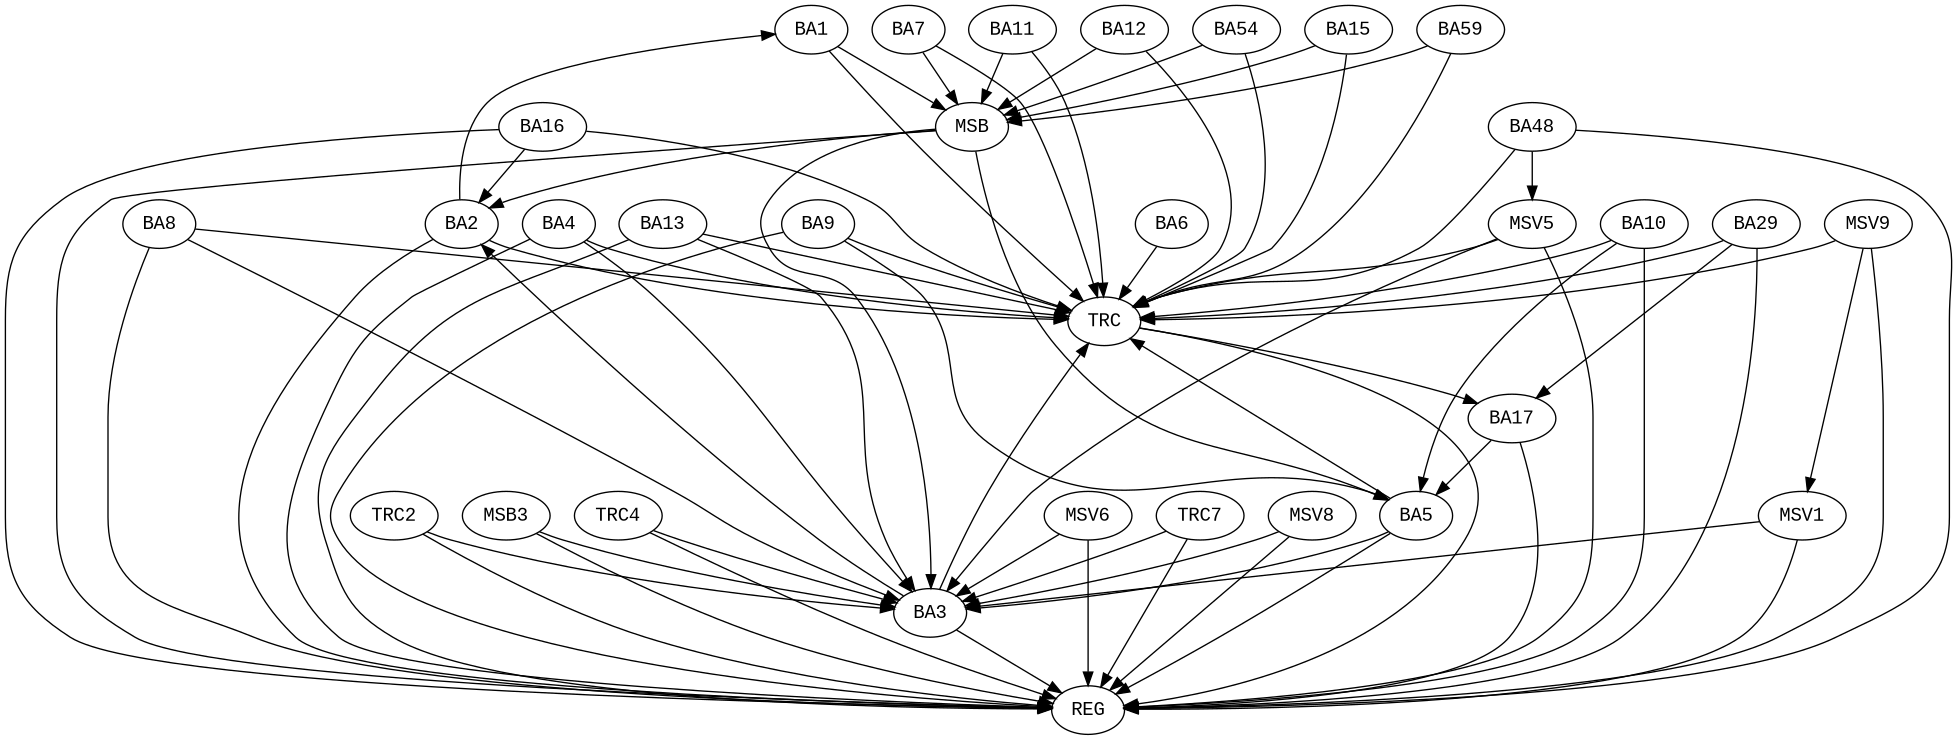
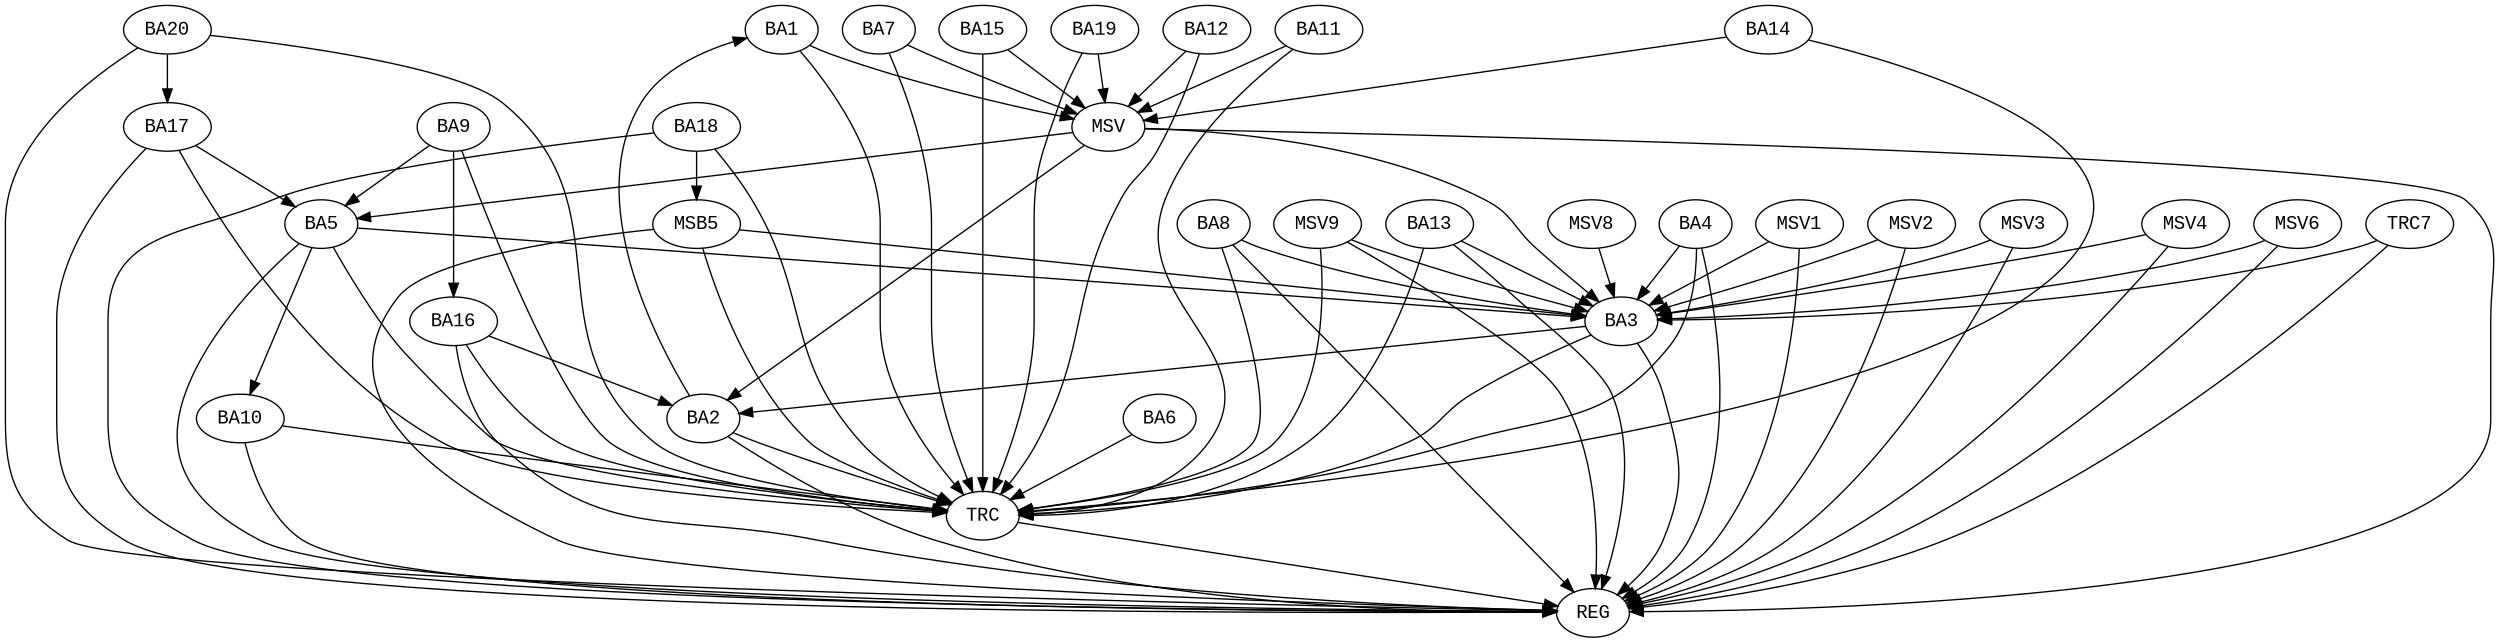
node "BA54": label "BA54" -> "BA14"
node "BA59": label "BA59" -> "BA19"
node "MSB": label "MSB" -> "MSV"
node "BA48": label "BA48" -> "BA18"
node "MSV5": label "MSV5" -> "MSB5"
node "BA29": label "BA29" -> "BA20"
edge "BA10" -> "BA5": reversed
edge "TRC" -> "BA17": reversed
edge "MSV9" -> "MSV1": now "MSV9" -> "BA3"
node "TRC2": label "TRC2" -> "MSV2"
node "MSB3": label "MSB3" -> "MSV3"
node "TRC4": label "TRC4" -> "MSV4"
edge "BA9" -> "REG": now "BA9" -> "BA16"
edge "MSV8" -> "REG": removed
